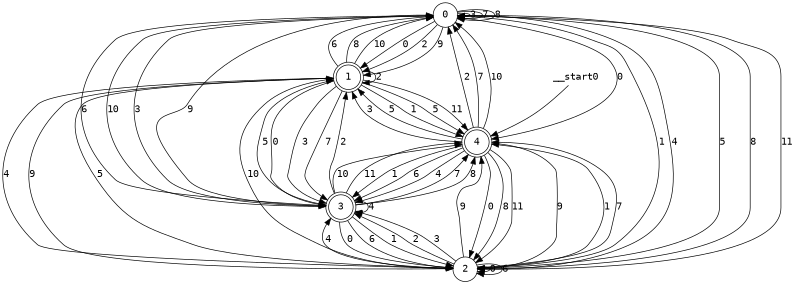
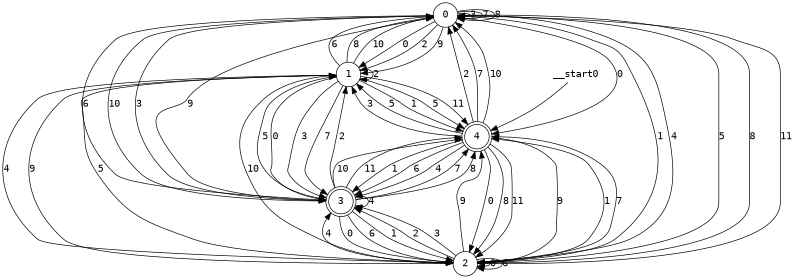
node "1": shape doublecircle -> circle
